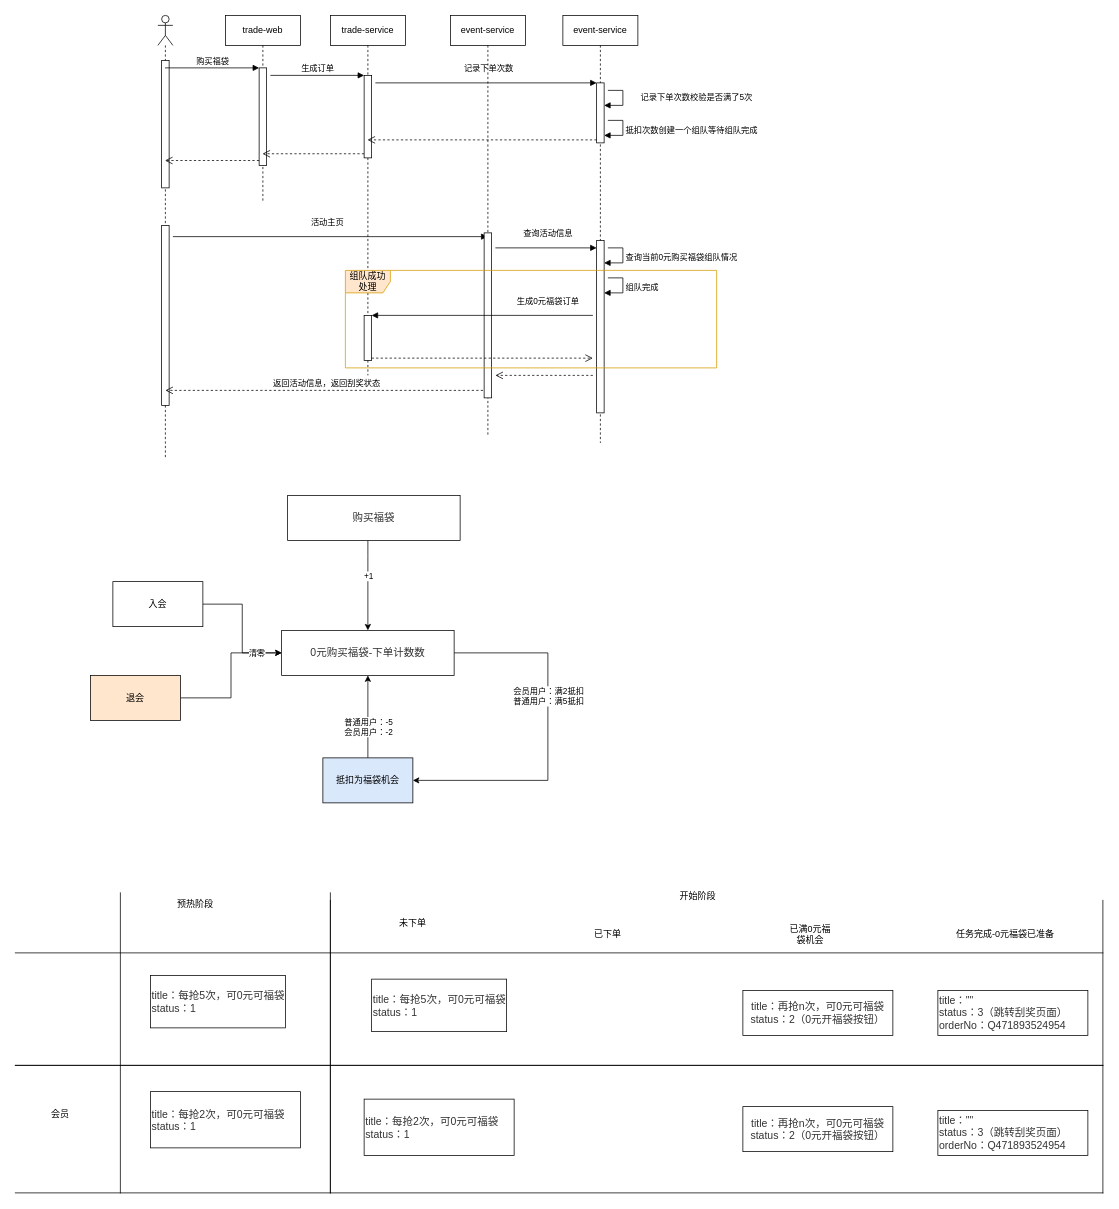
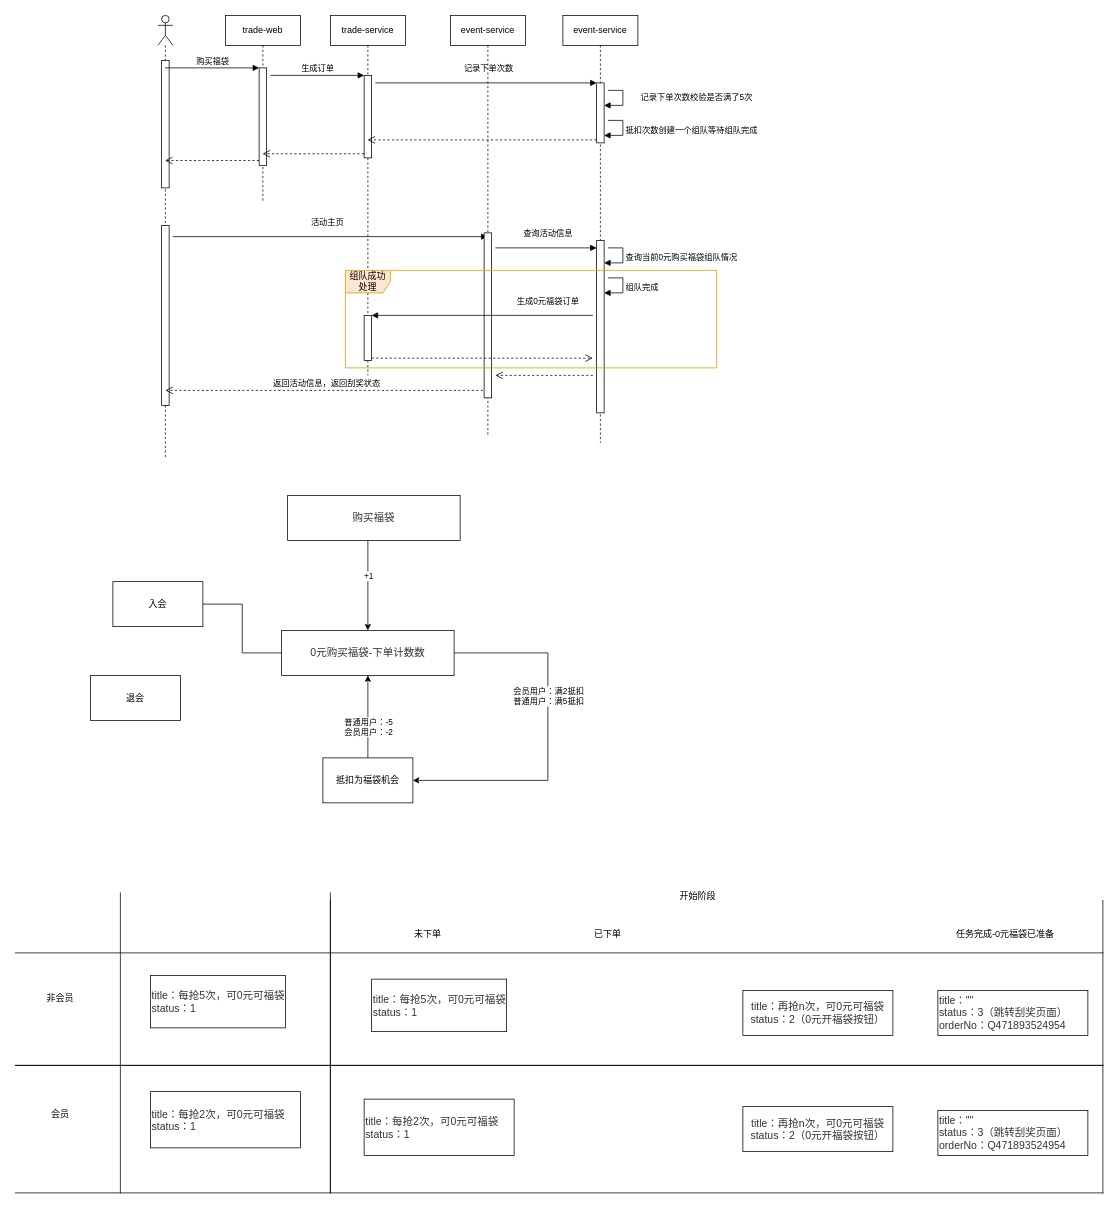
edge "入会" -> "0元购买福袋-下单计数数": arrowhead classic -> none
edge "退会" -> "0元购买福袋-下单计数数": removed, label "清零"
node "退会": fillcolor #ffe6cc -> #ffffff
node "抵扣为福袋机会": fillcolor #dae8fc -> #ffffff
node "预热阶段": removed
node "未下单": moved (413, 923) -> (428, 934)
node "已满0元福袋机会": removed
node "非会员": added
